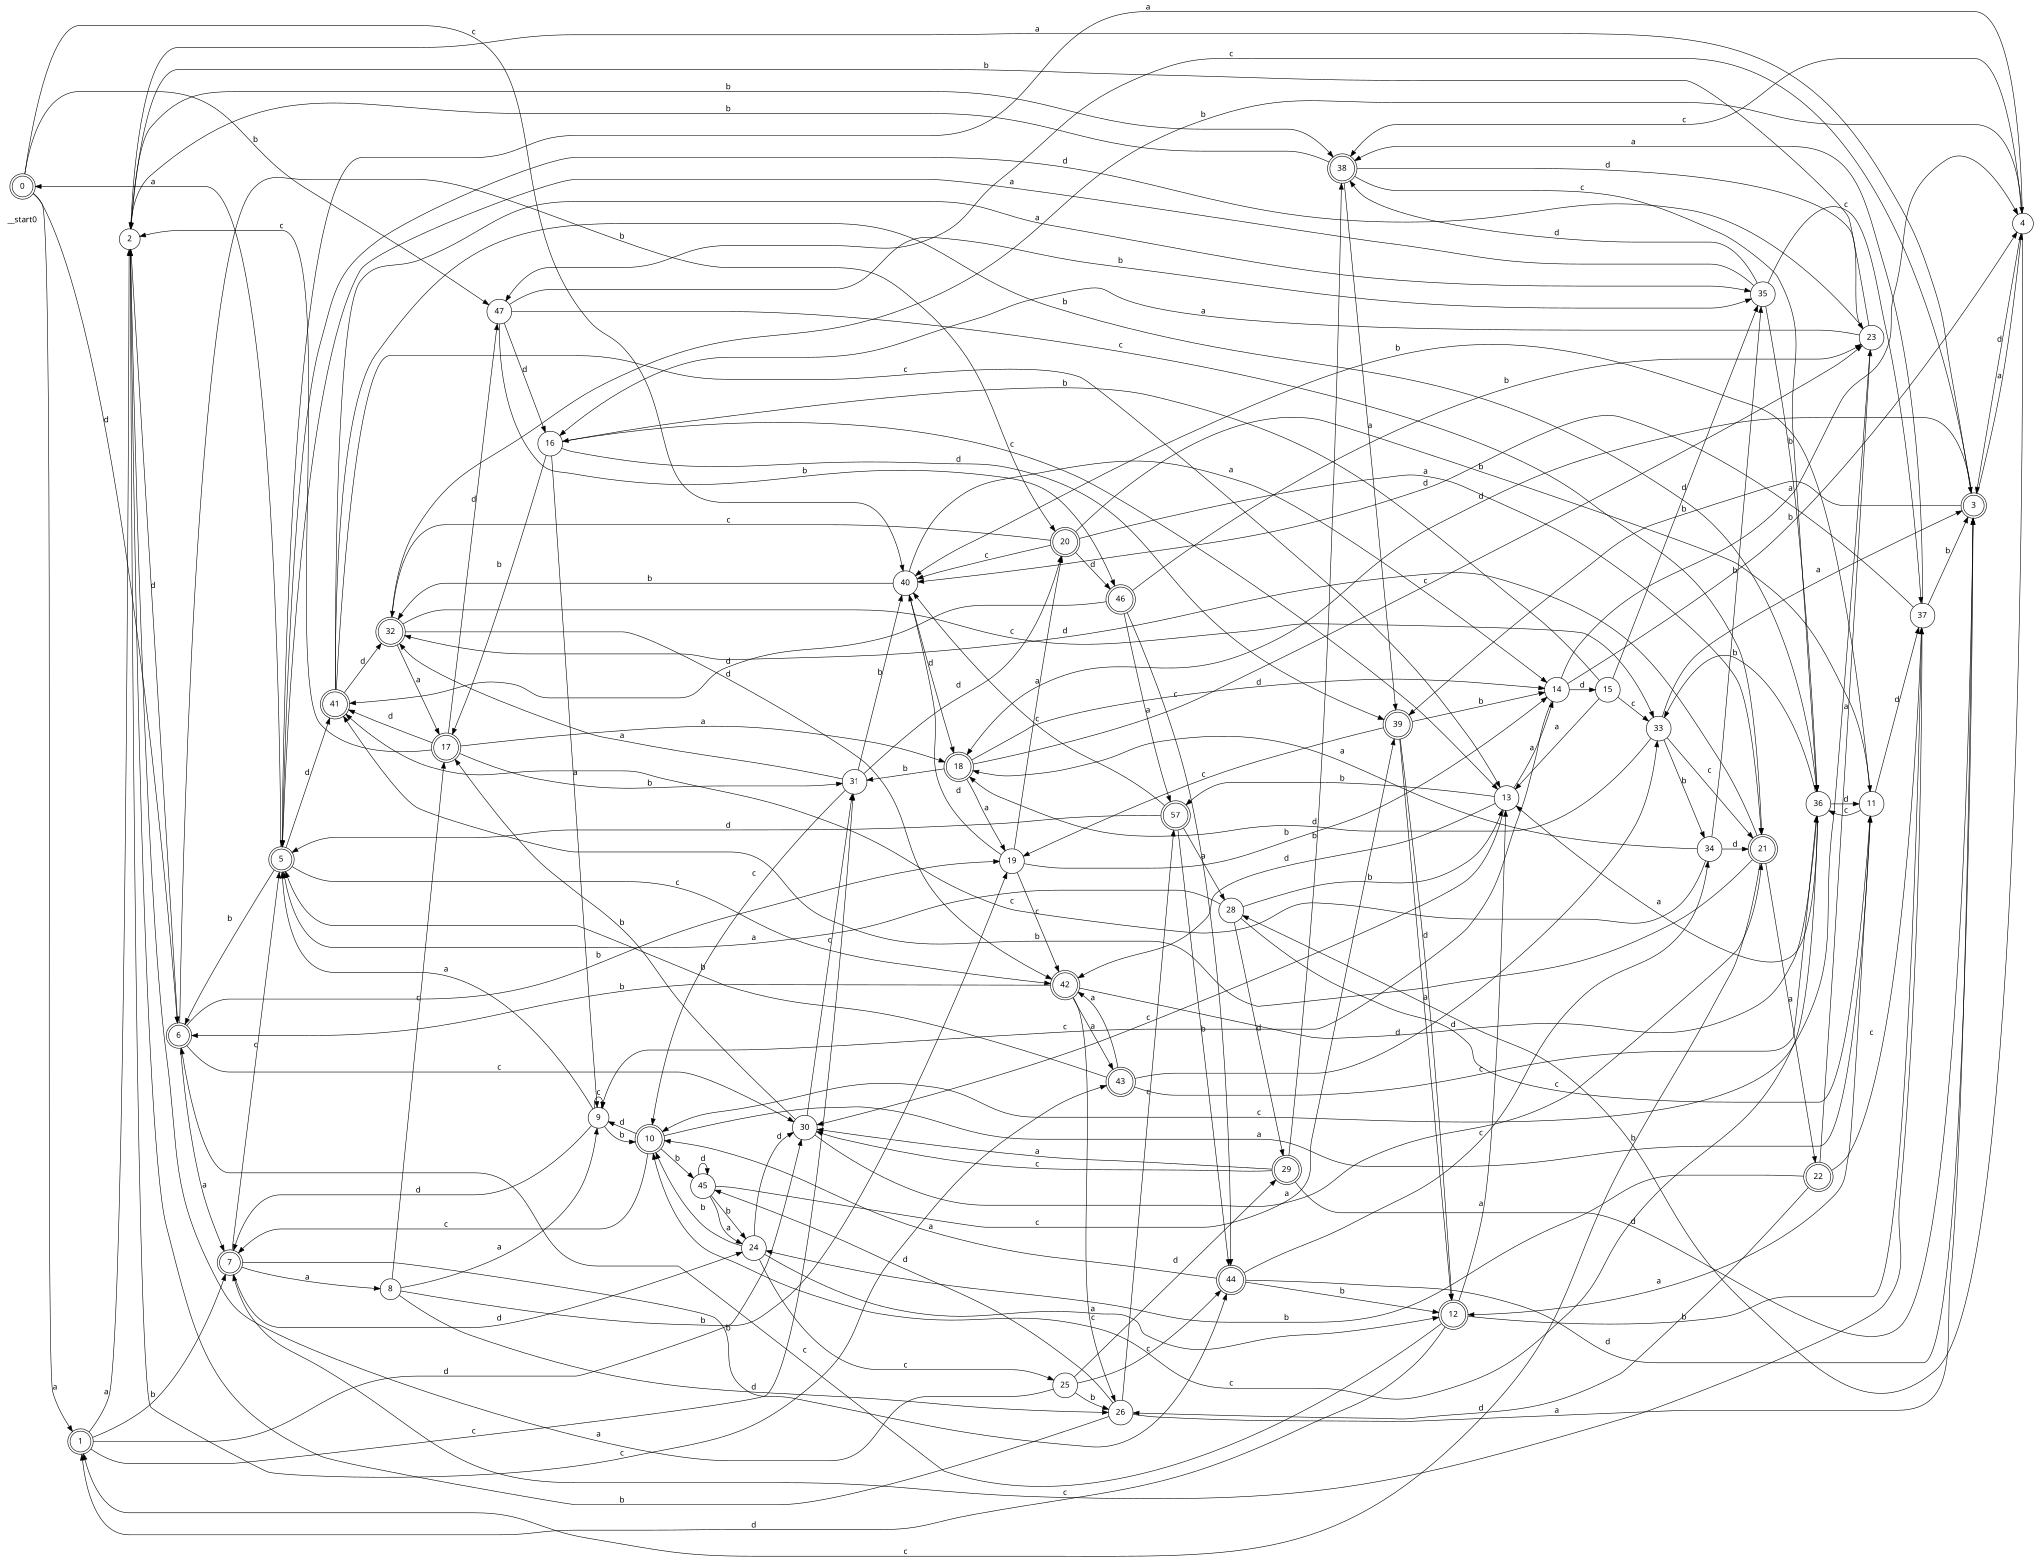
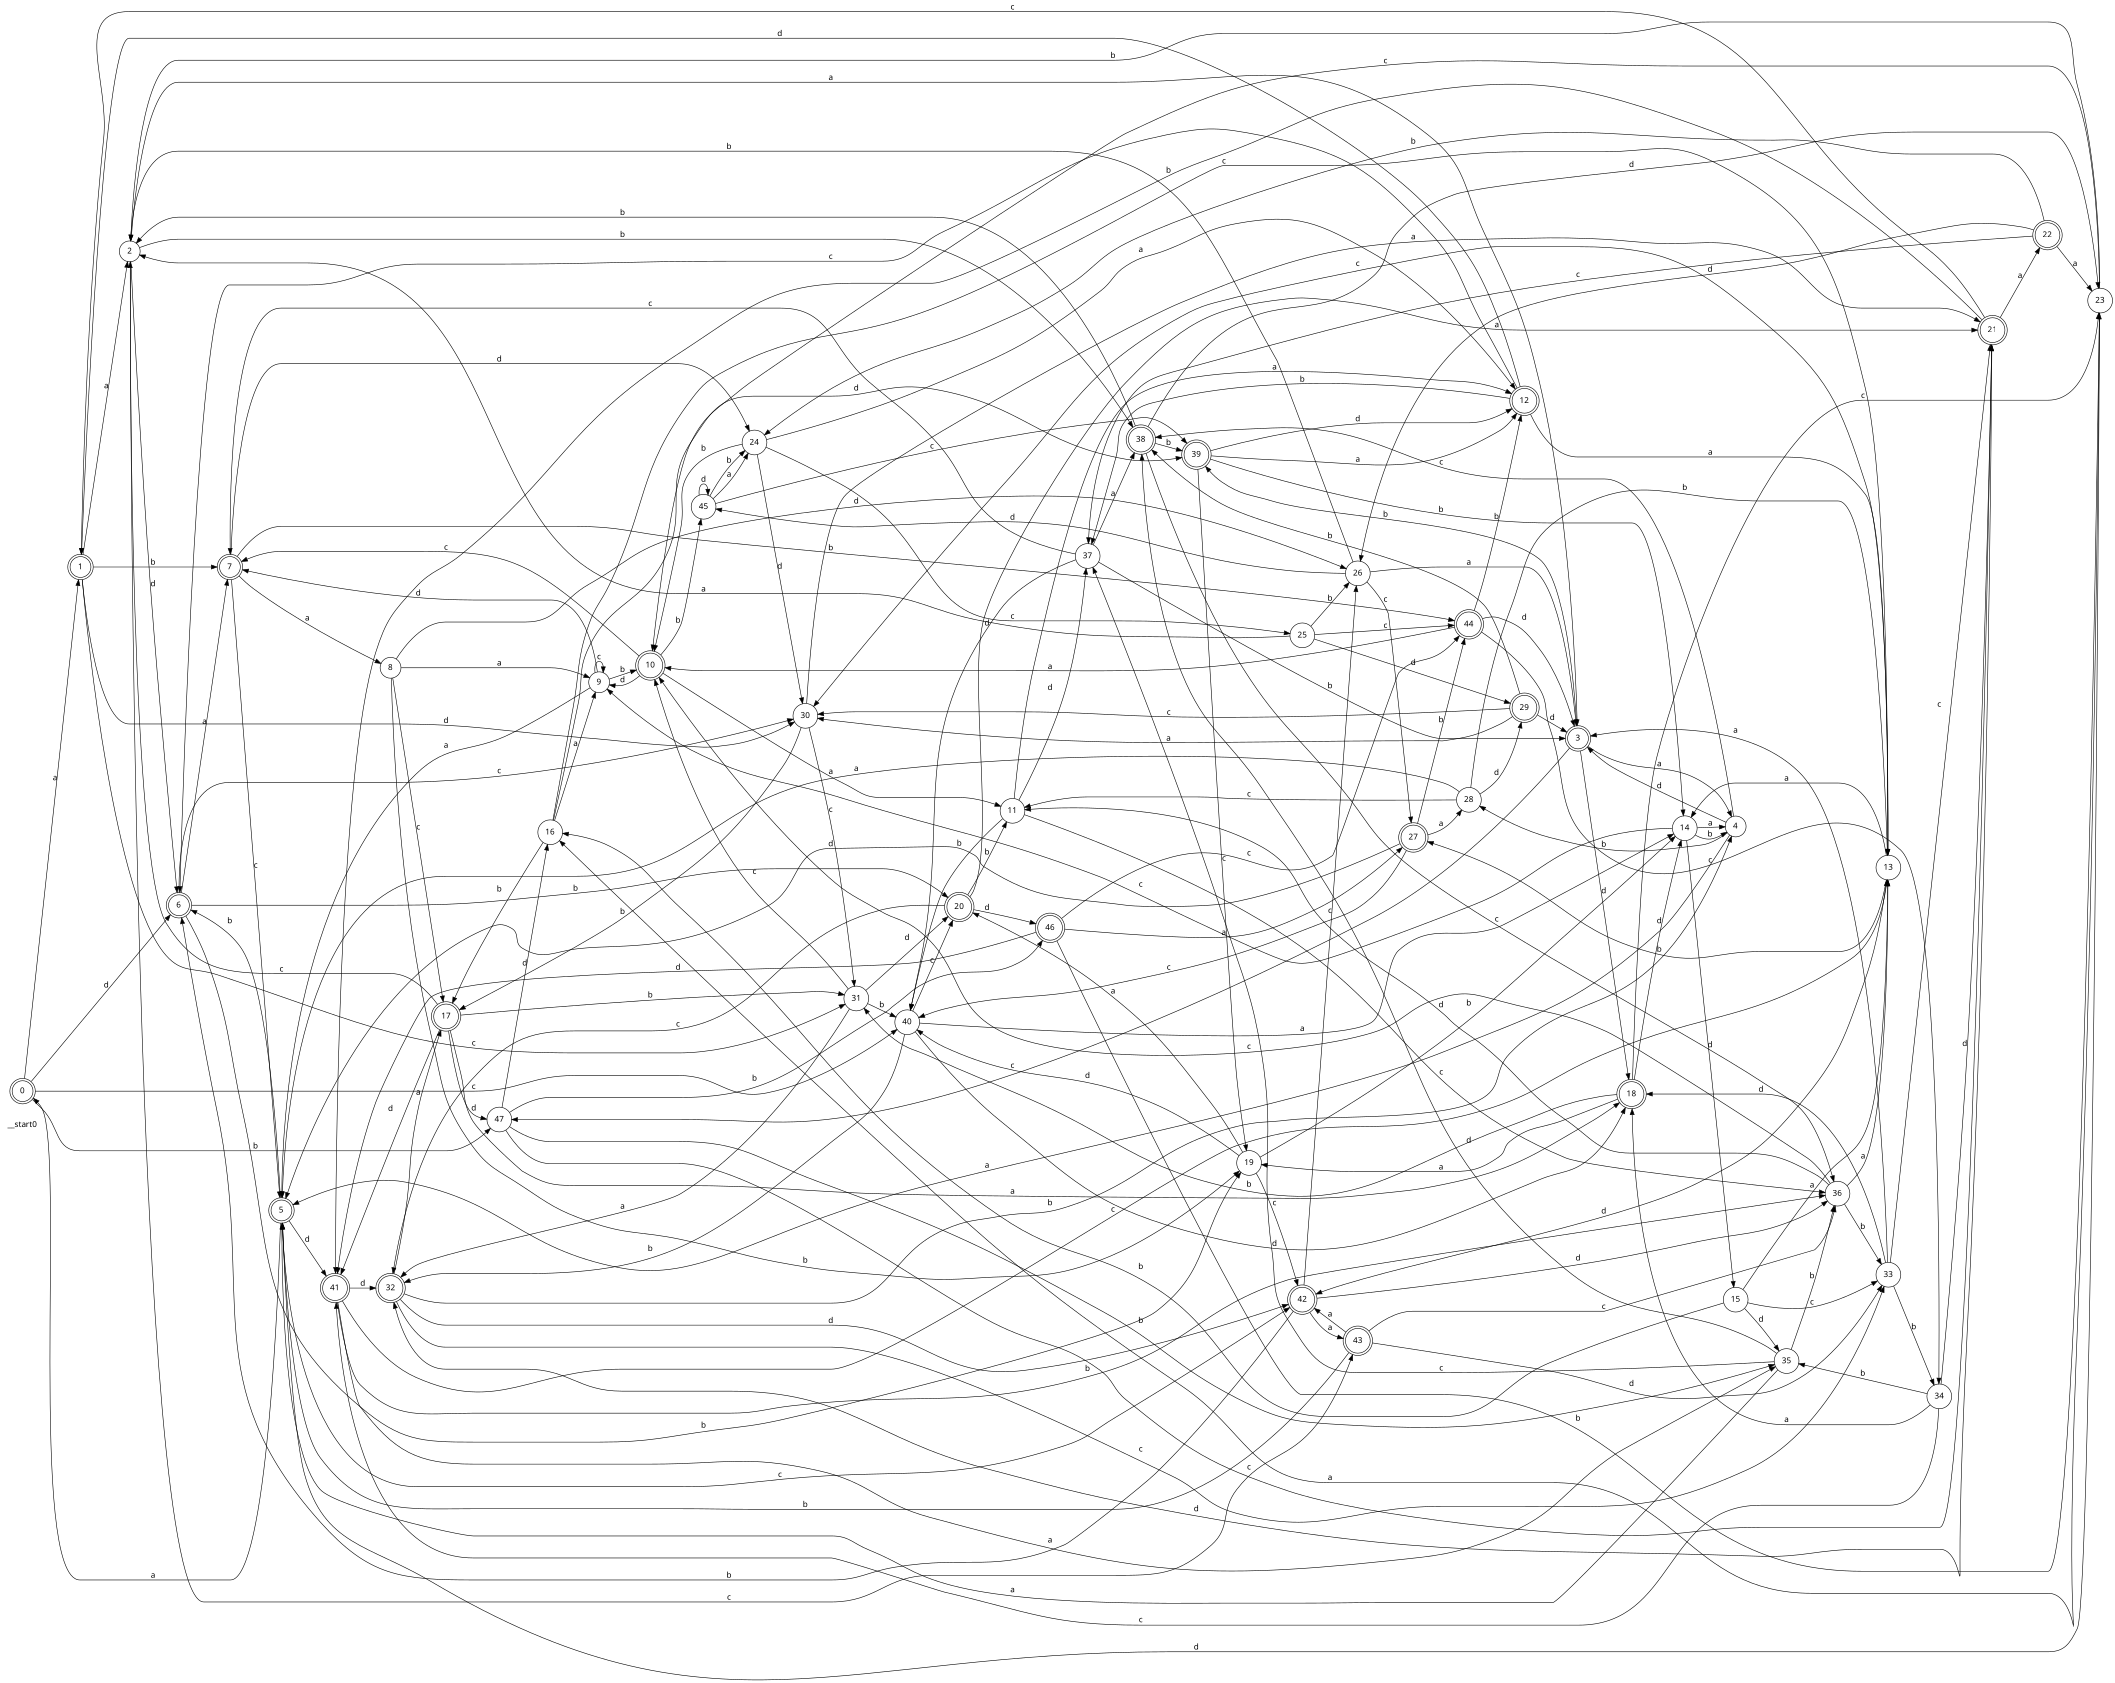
edge "38" -> "39": label "a" -> "b"
edge "20" -> "40": reversed
node "57": label "57" -> "27"
